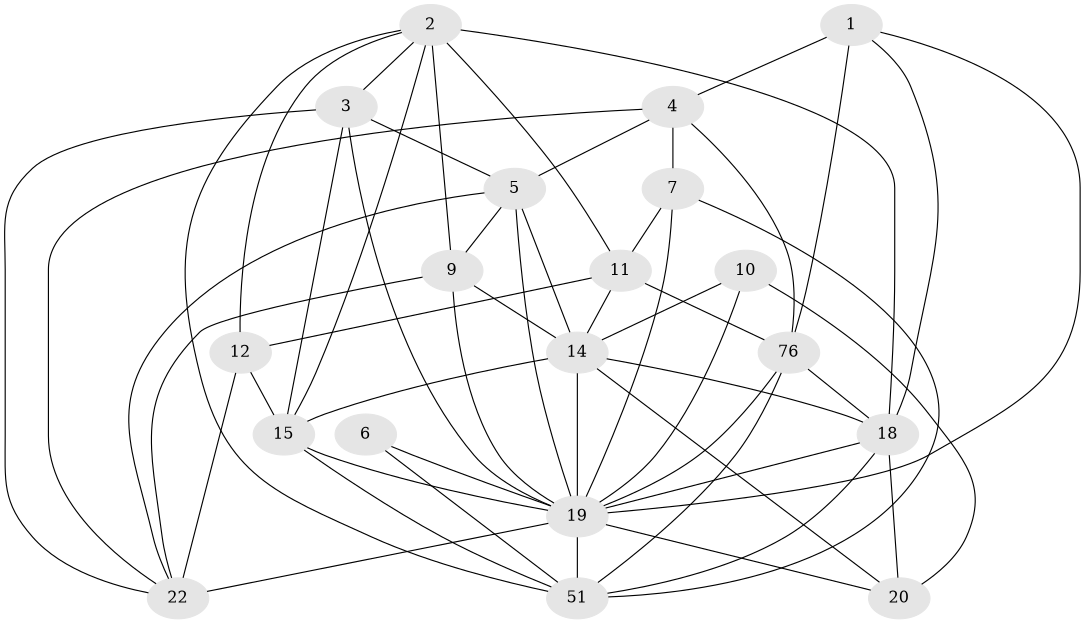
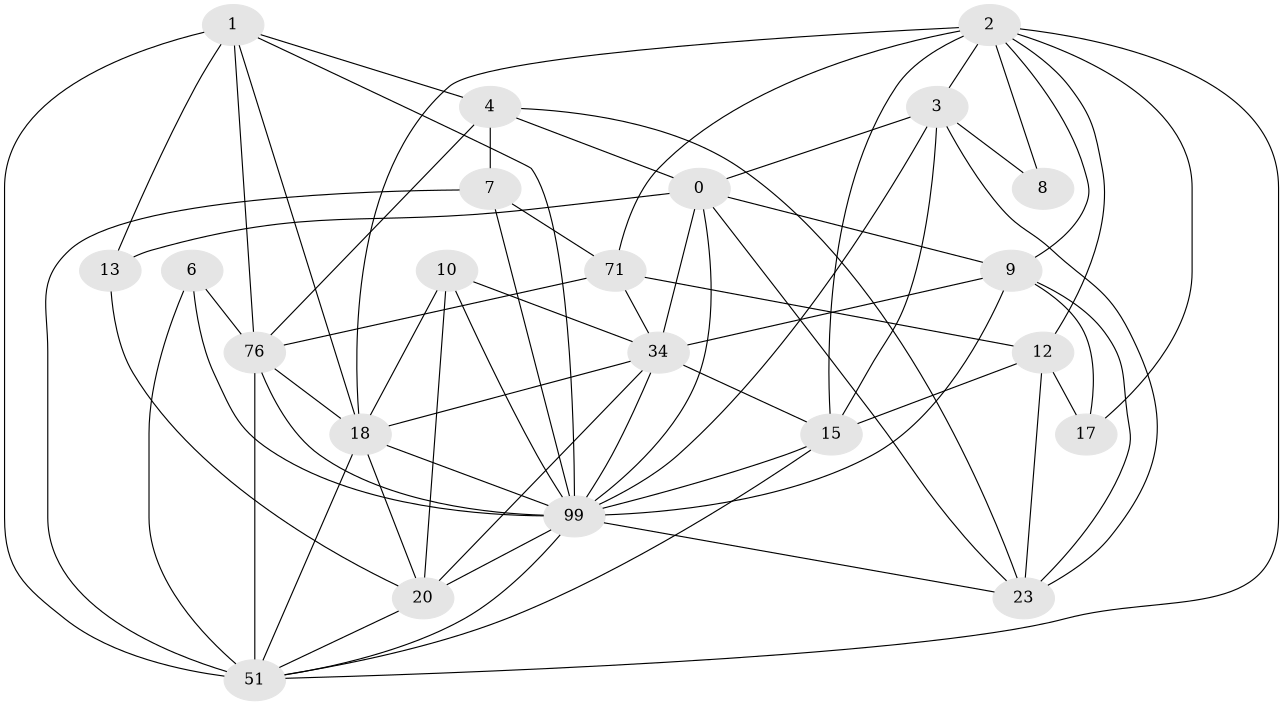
node "5": label "5" -> "0"
node "8": added
node "13": added
node "11": label "11" -> "71"
edge "6" -- "76": added
edge "10" -- "18": added
node "14": label "14" -> "34"
edge "1" -- "51": added
node "17": added
node "19": label "19" -> "99"
node "22": label "22" -> "23"
edge "20" -- "51": added
